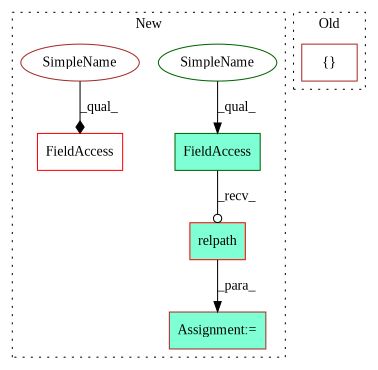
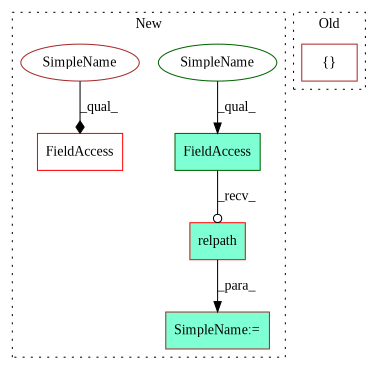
node "Assignment:=": label "Assignment:=" -> "SimpleName:="
